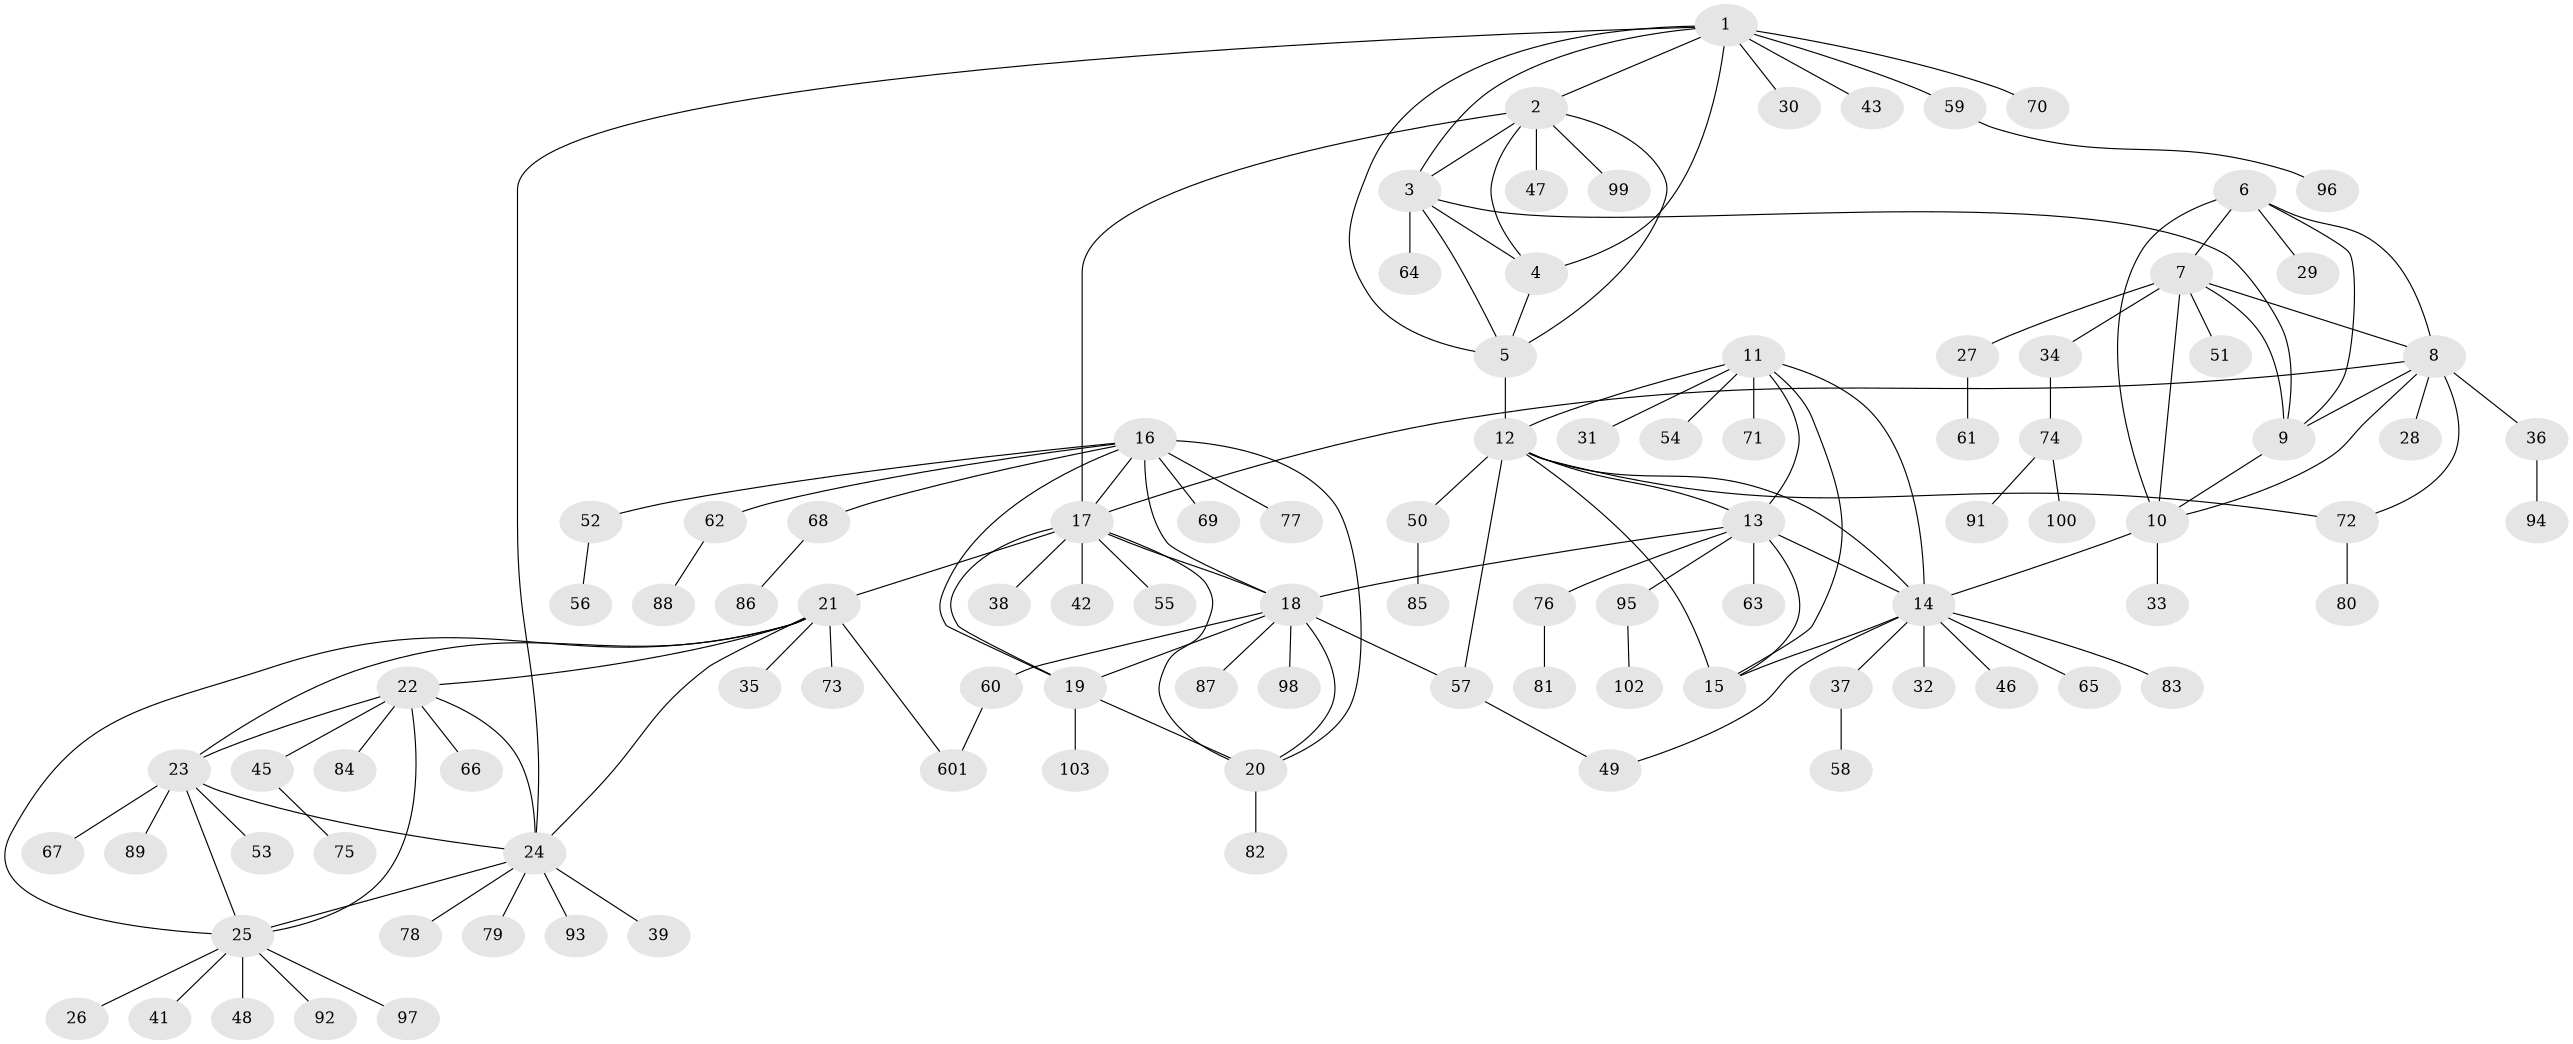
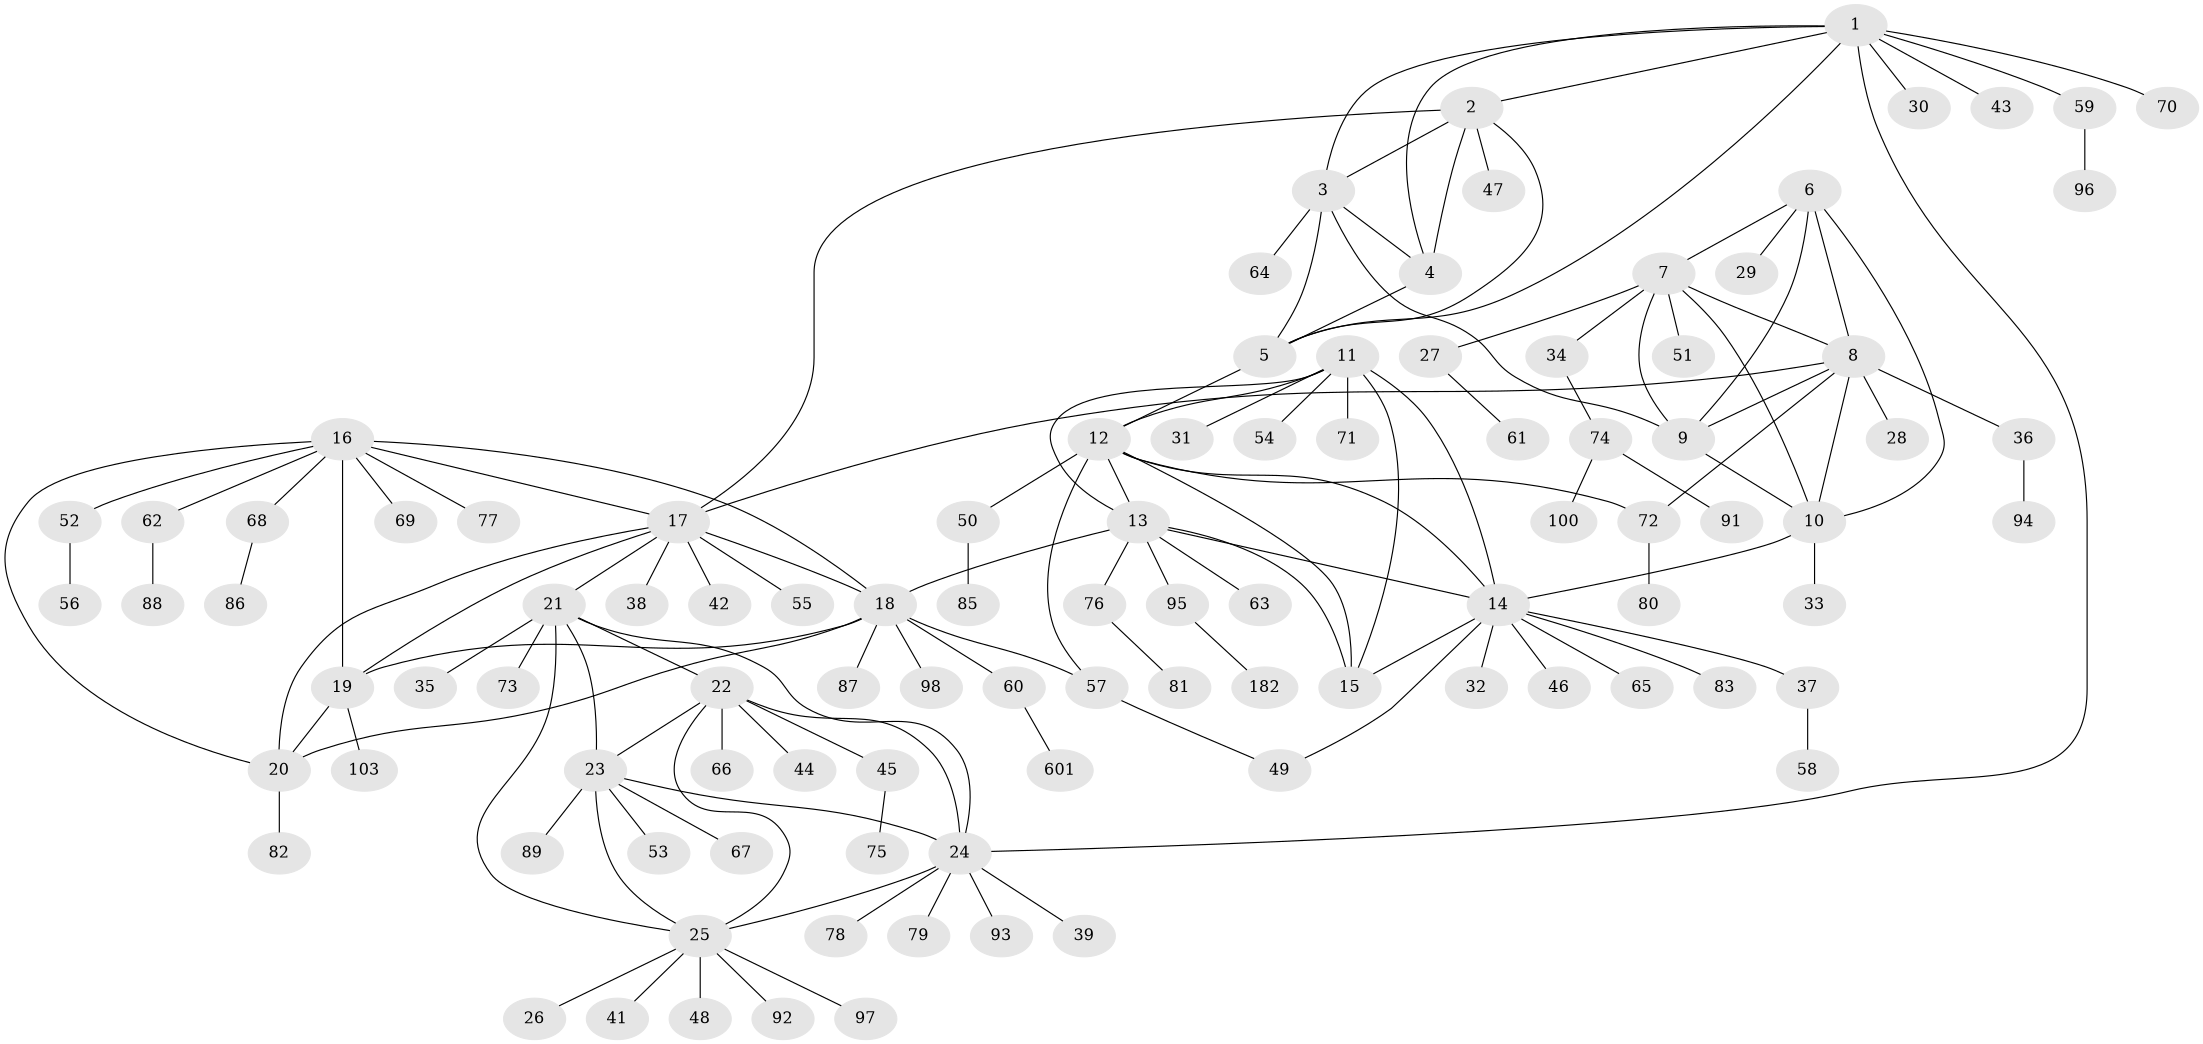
node "99": removed
edge "21" -- "601": removed
node "102": label "102" -> "182"
node "84": label "84" -> "44"
